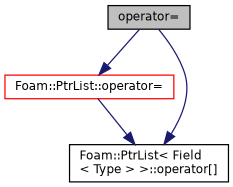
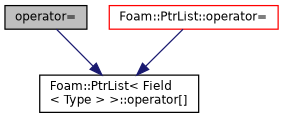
edge "operator=" -> "Foam::PtrList::operator=": removed
